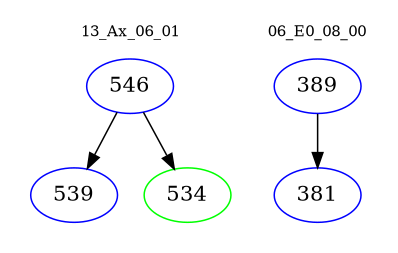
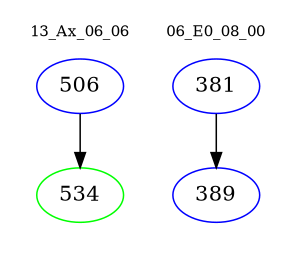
cluster "13_Ax_06_01": label "13_Ax_06_01" -> "13_Ax_06_06"
node "546": label "546" -> "506"
edge "389" -> "381": reversed
node "539": removed
